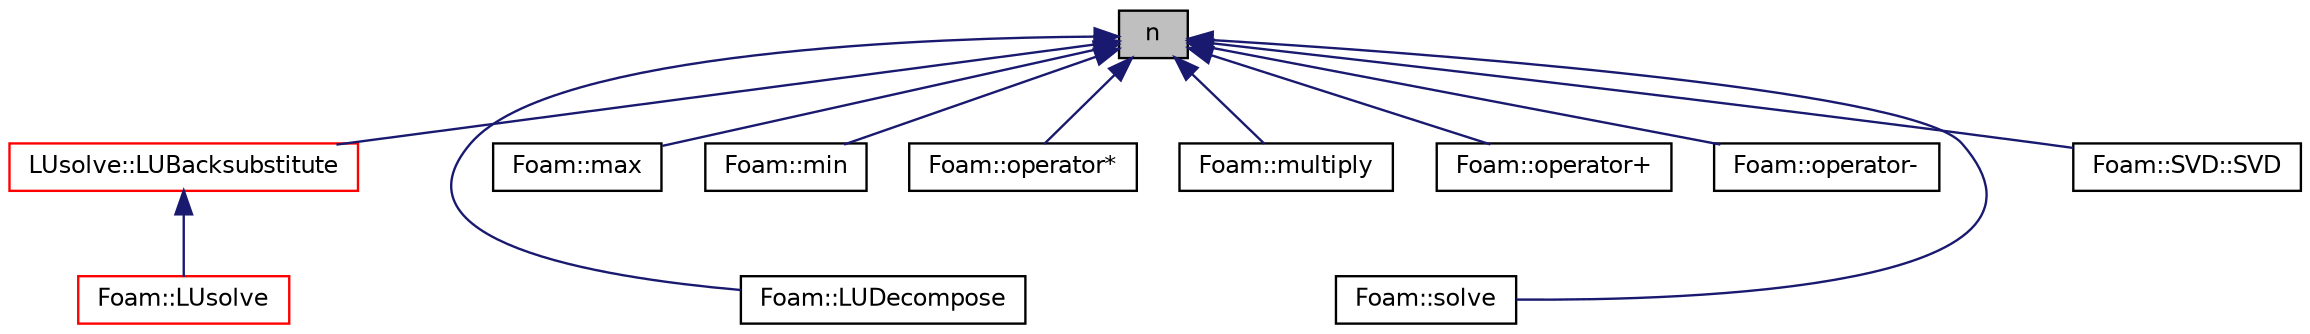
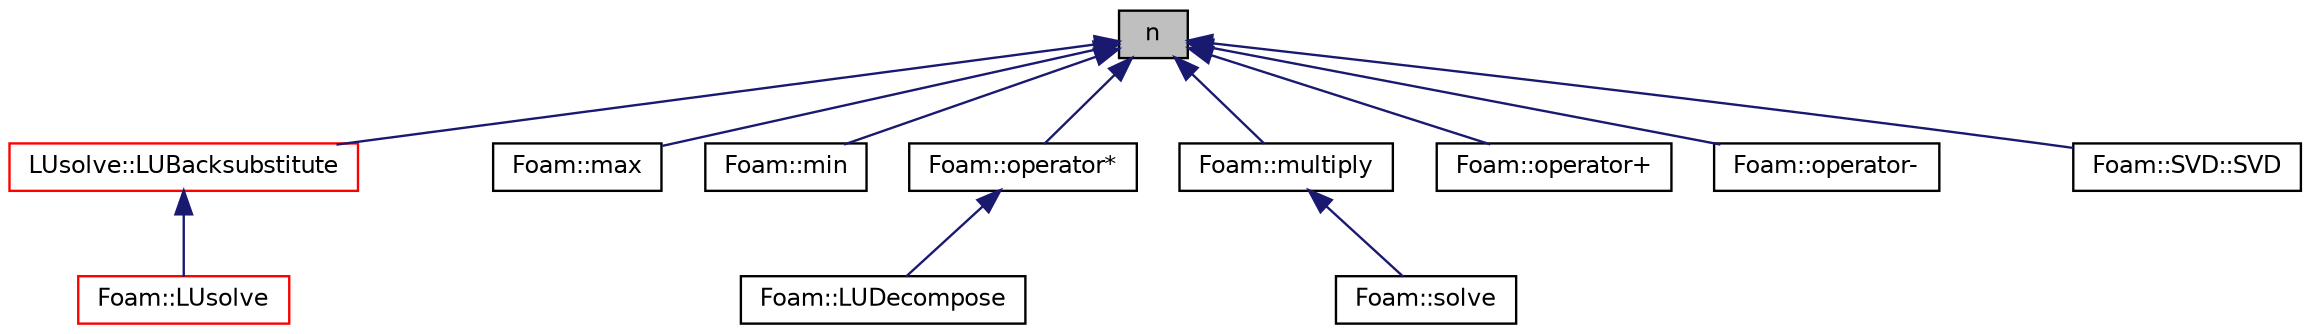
edge "Foam::LUDecompose" -> "n": now "Foam::LUDecompose" -> "Foam::operator*"
edge "Foam::solve" -> "n": now "Foam::solve" -> "Foam::multiply"
